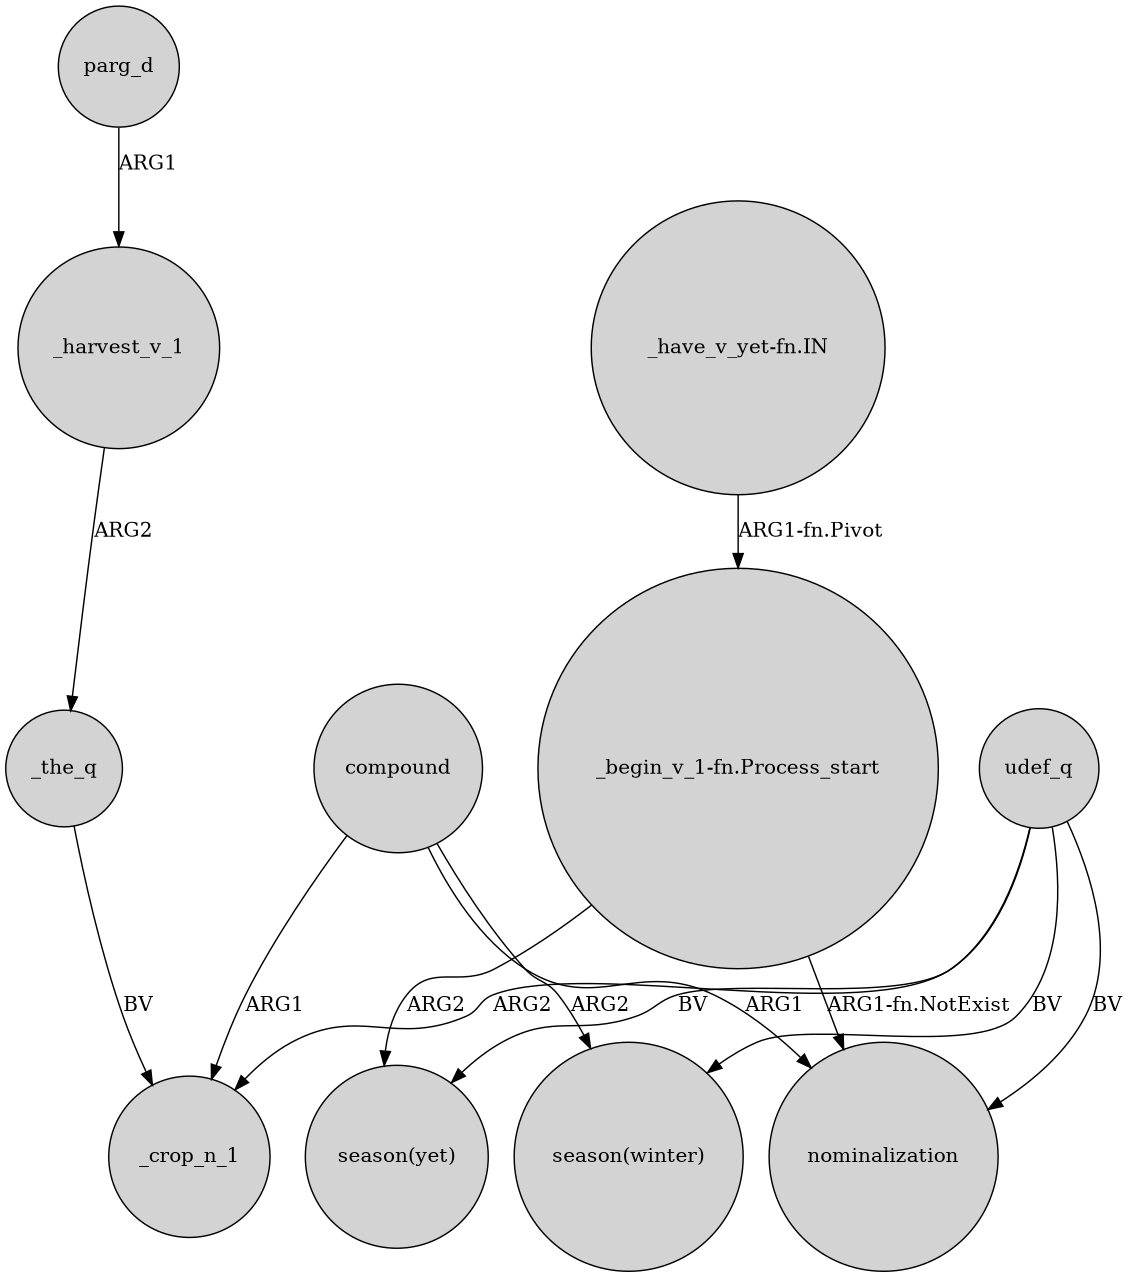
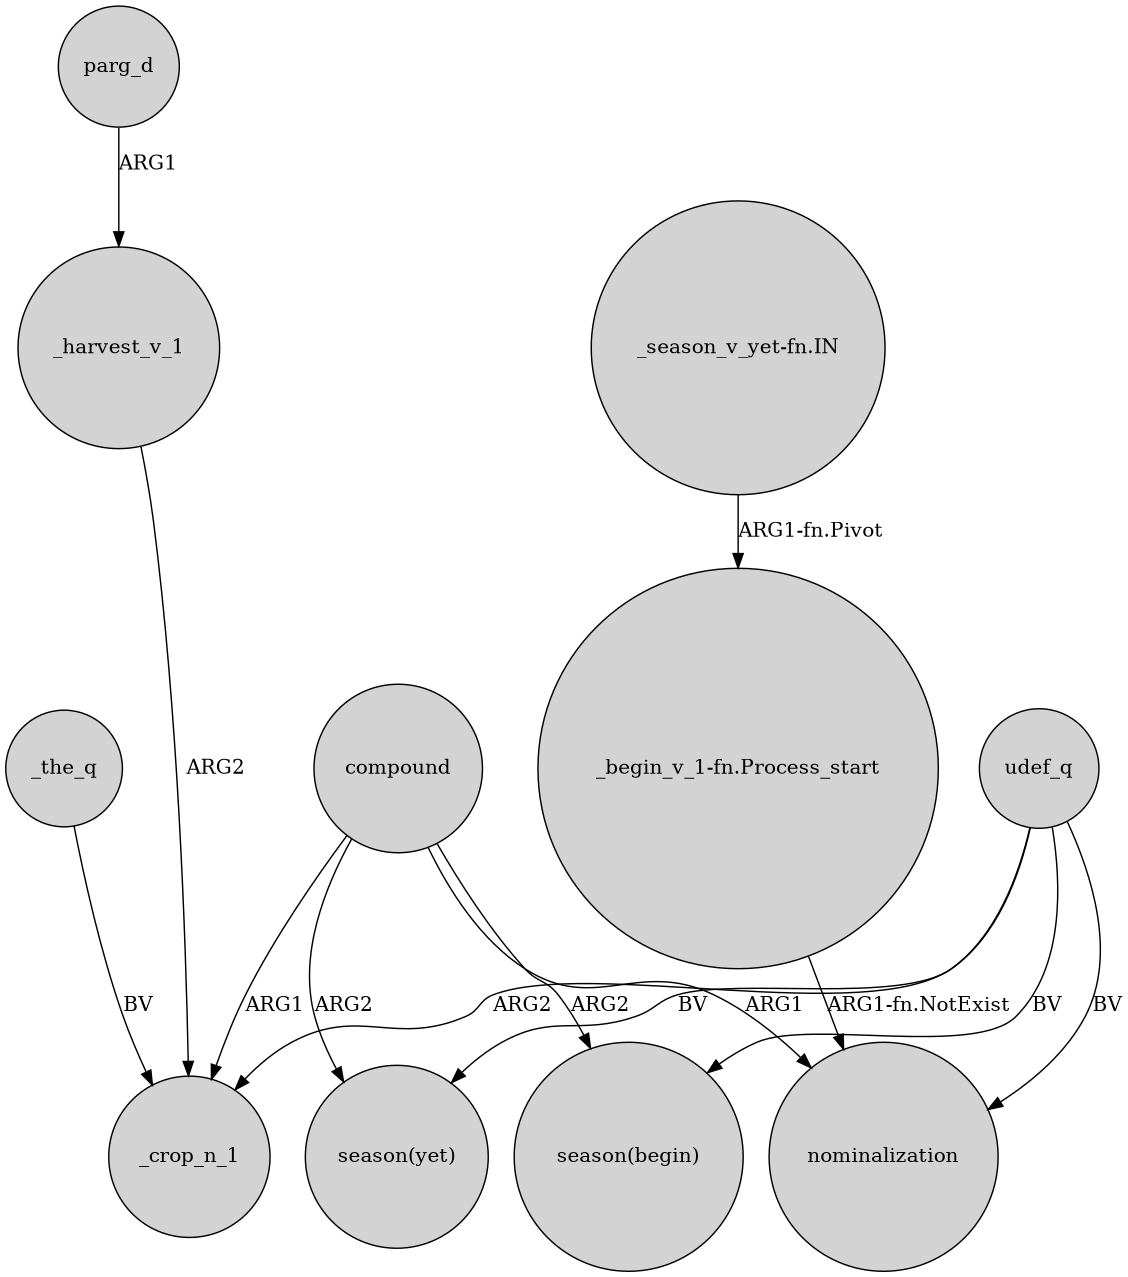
node "_have_v_yet-fn.IN": label "_have_v_yet-fn.IN" -> "_season_v_yet-fn.IN"
edge "_harvest_v_1" -> "_the_q": now "_harvest_v_1" -> "_crop_n_1"
edge "_begin_v_1-fn.Process_start" -> "season(yet)": now "compound" -> "season(yet)"
node "season(winter)": label "season(winter)" -> "season(begin)"
